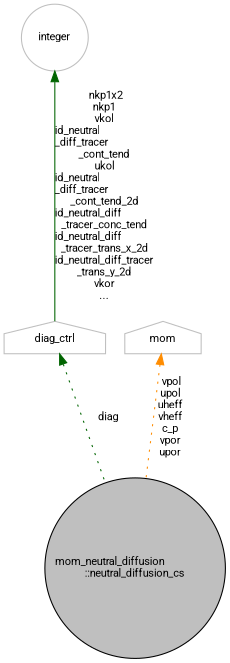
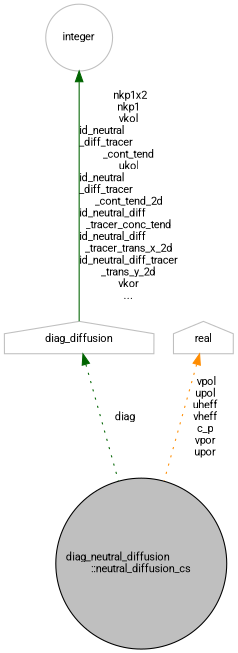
node "diag_ctrl": label "diag_ctrl" -> "diag_diffusion"
node "mom": label "mom" -> "real"
node "mom_neutral_diffusion ::neutral_diffusion_cs": label "mom_neutral_diffusion ::neutral_diffusion_cs" -> "diag_neutral_diffusion ::neutral_diffusion_cs"
